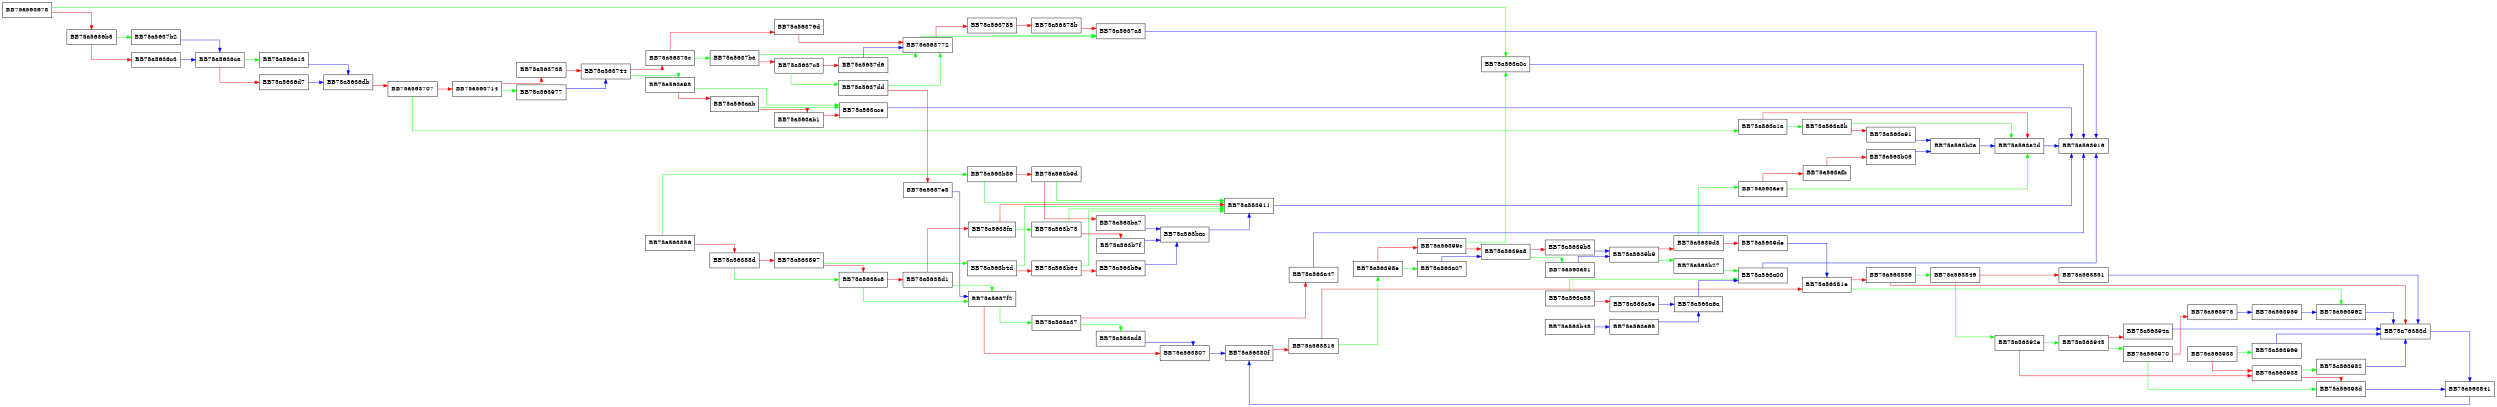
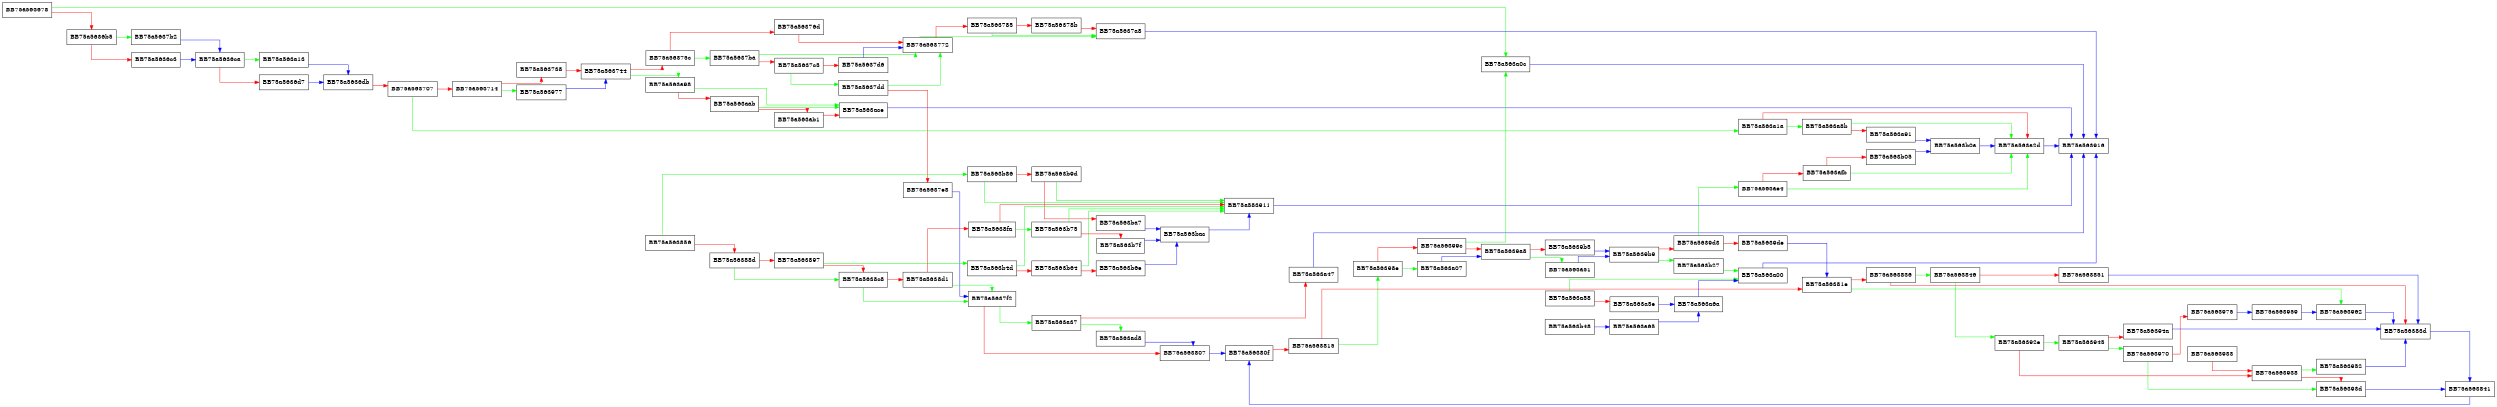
edge "BB75a563afb" -> "BB75a563a2d": added
node "BB75a76383d": label "BB75a76383d" -> "BB75a56383d"
node "BB75a563969": removed
